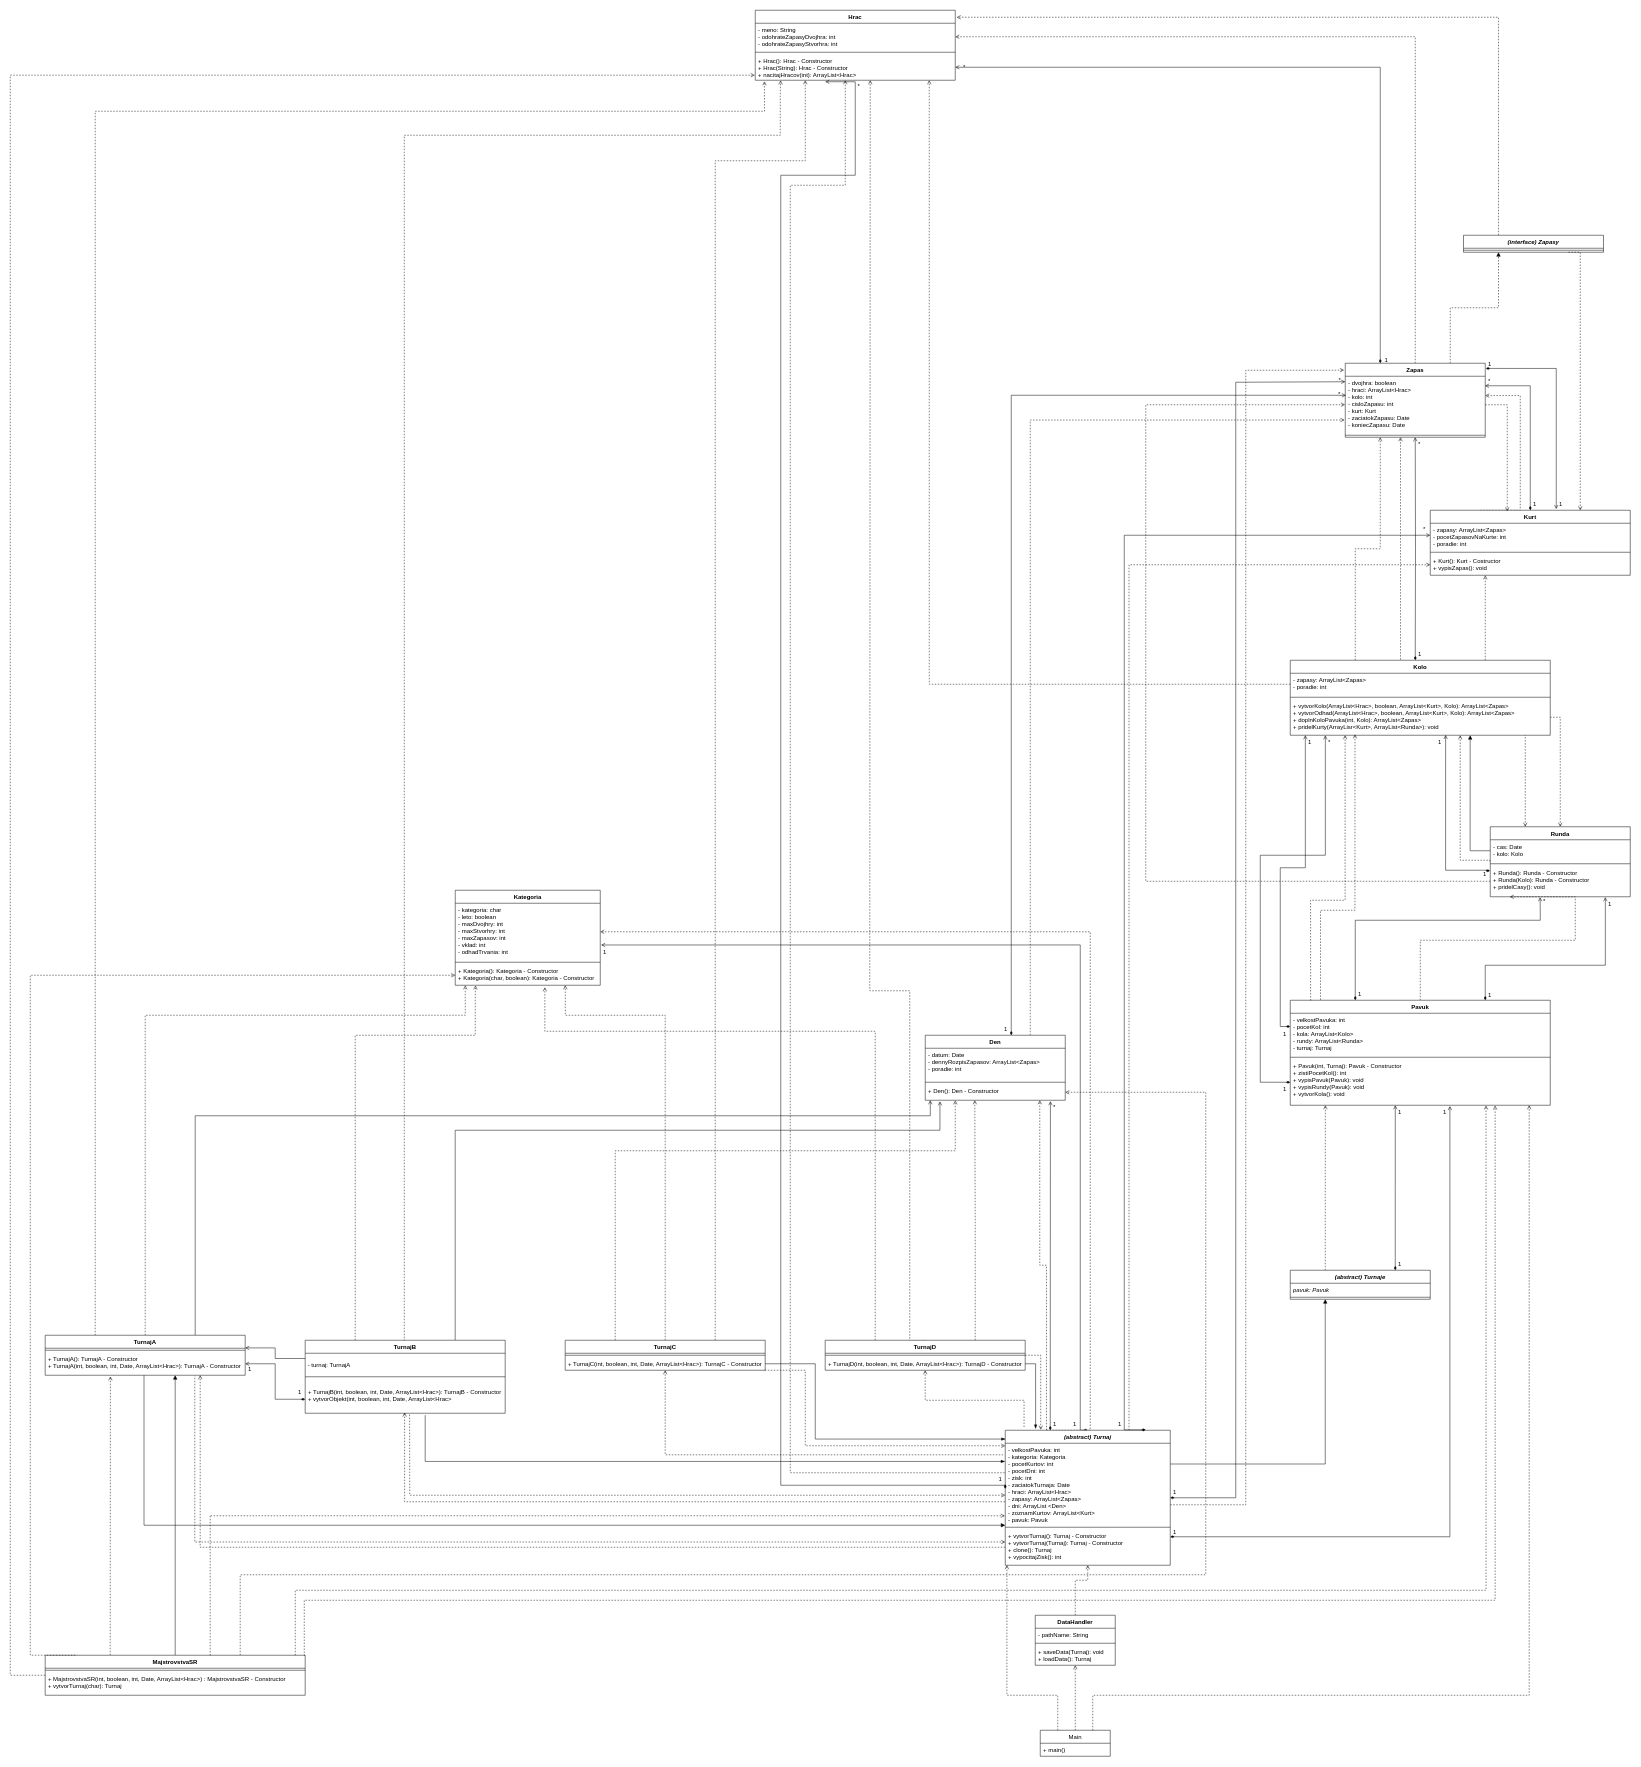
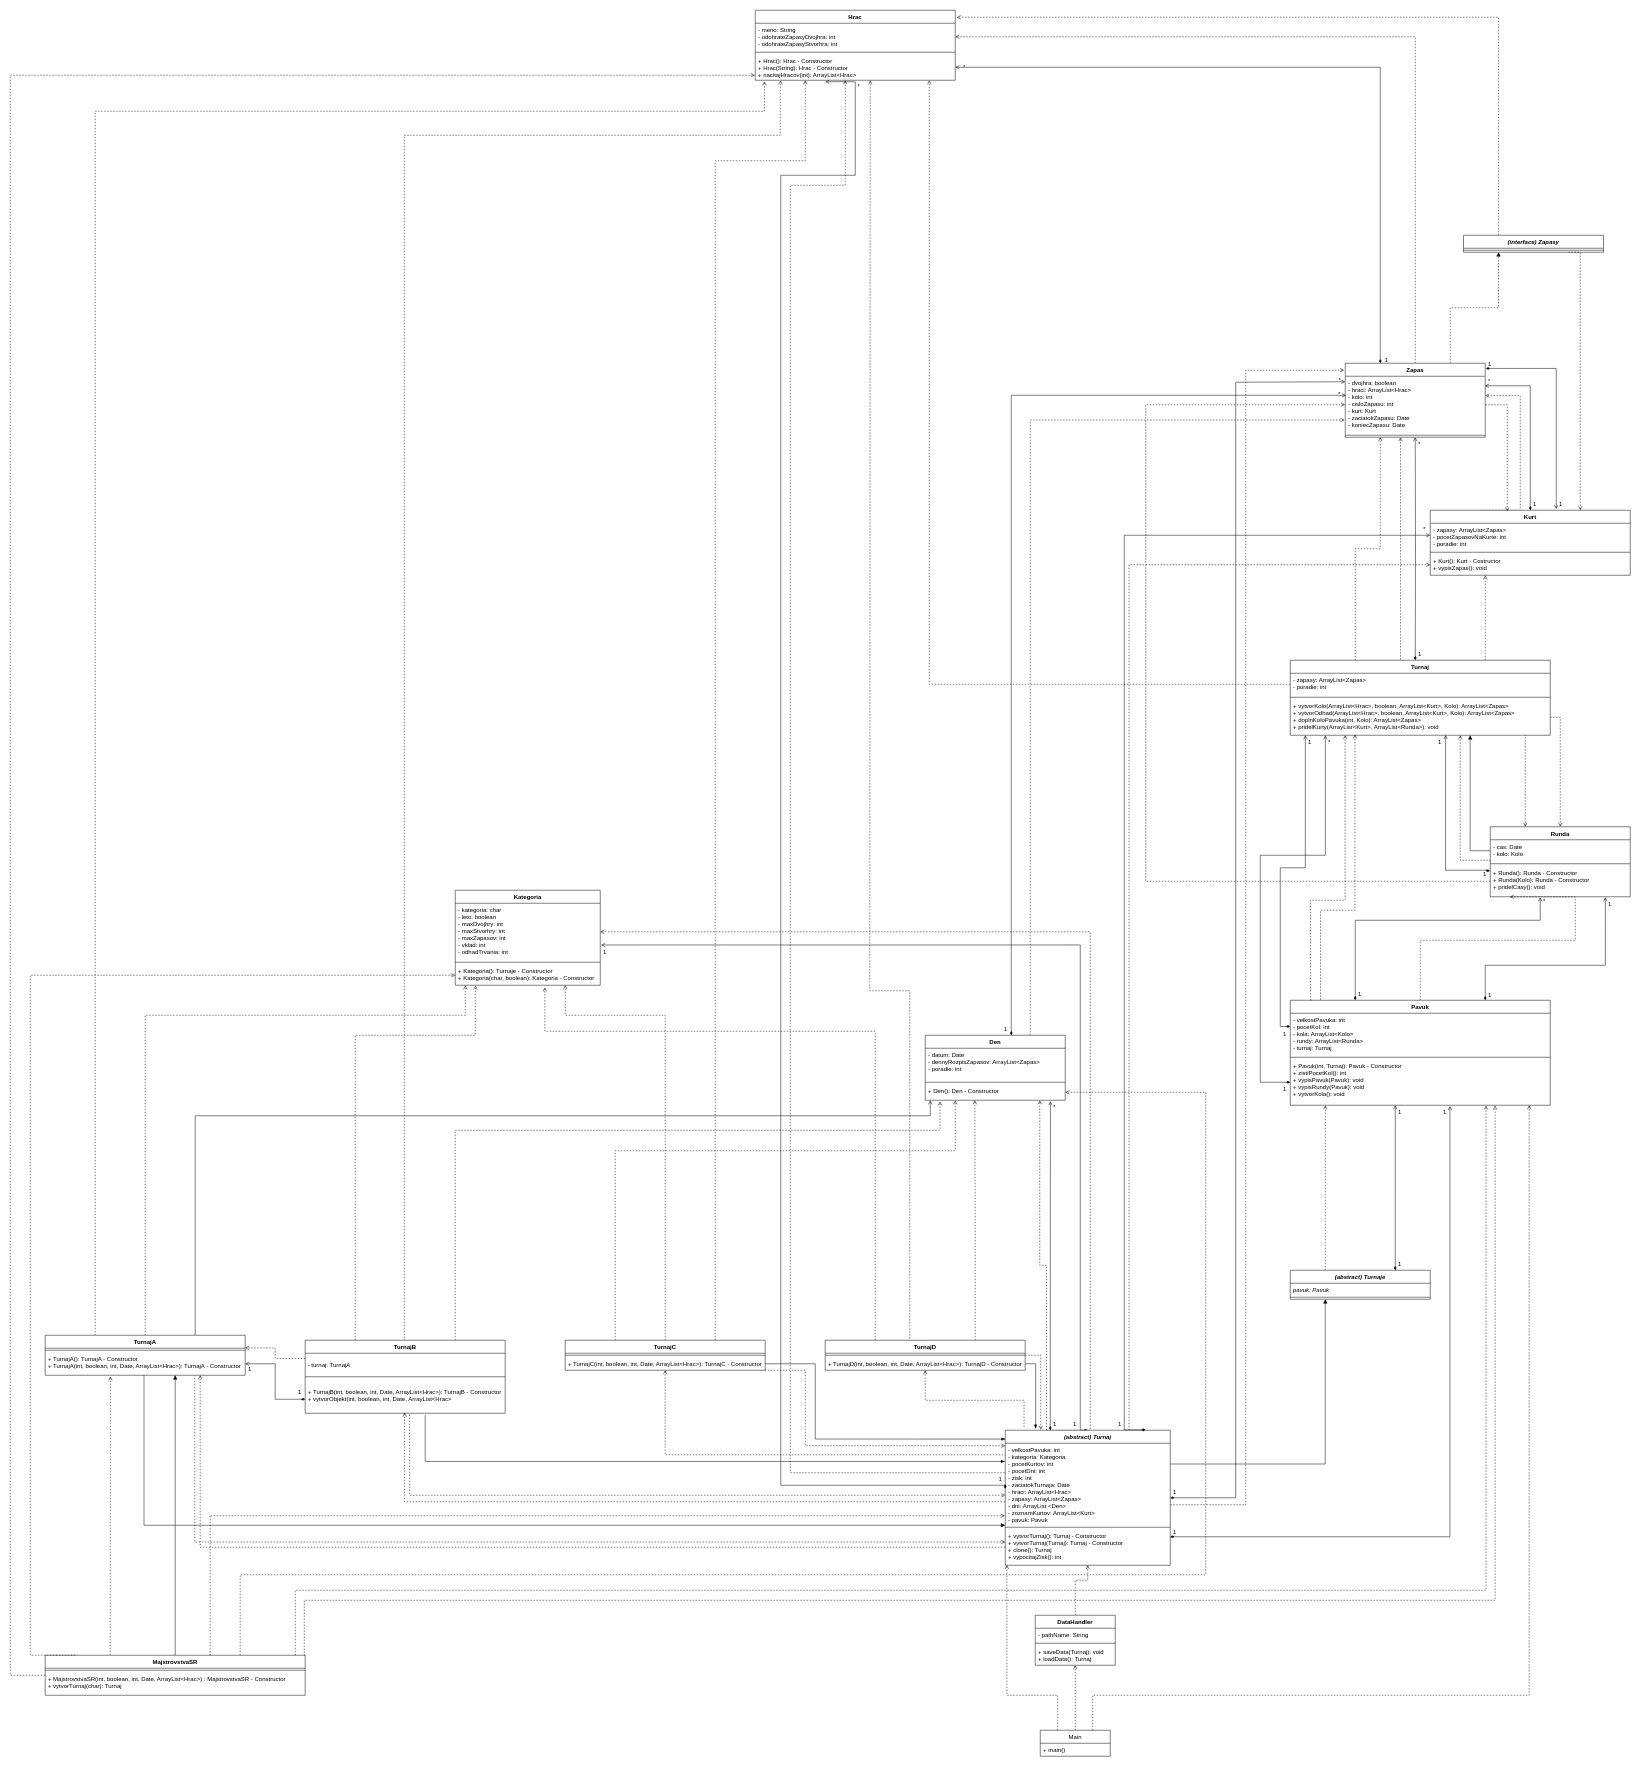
node "Kolo": label "Kolo" -> "Turnaj"
node "+ Kategoria(): Kategoria - Constructor + Kategoria(char, boolean): Kategoria - Constructor": label "+ Kategoria(): Kategoria - Constructor + Kategoria(char, boolean): Kategoria - Constructor" -> "+ Kategoria(): Turnaje - Constructor + Kategoria(char, boolean): Kategoria - Constructor"
edge "TurnajB" -> "+ Den(): Den - Constructor": style solid -> dashed
edge "TurnajB" -> "TurnajA": style solid -> dashed
